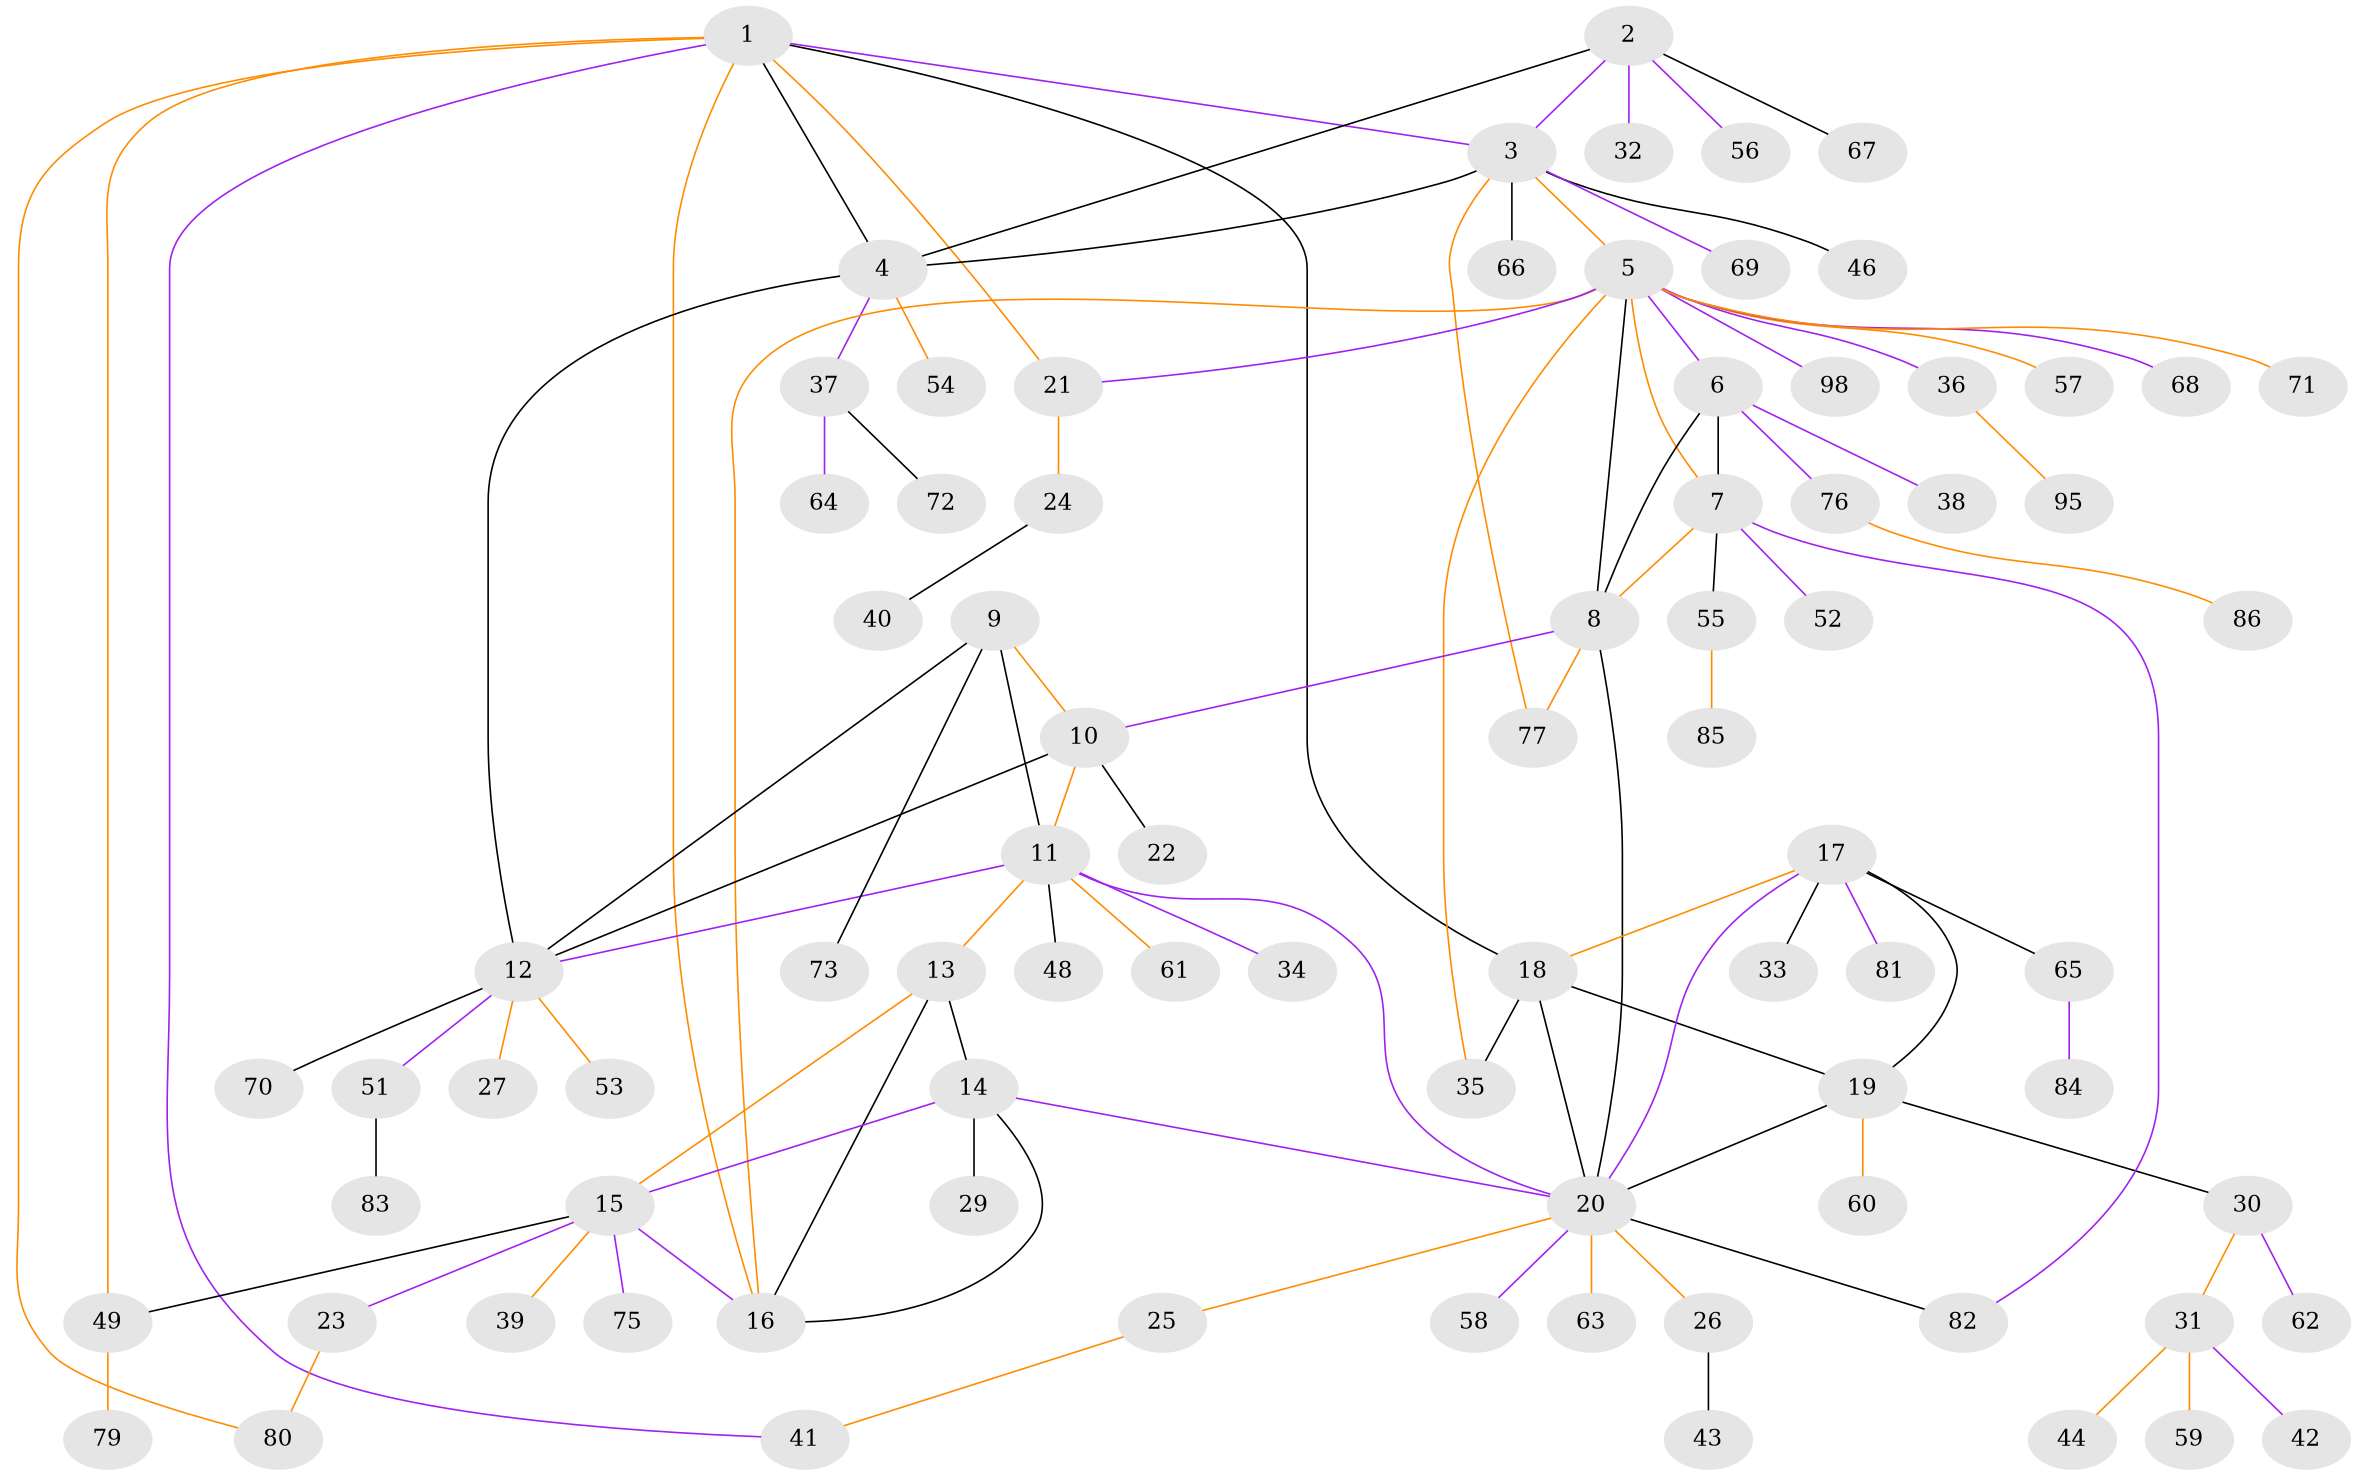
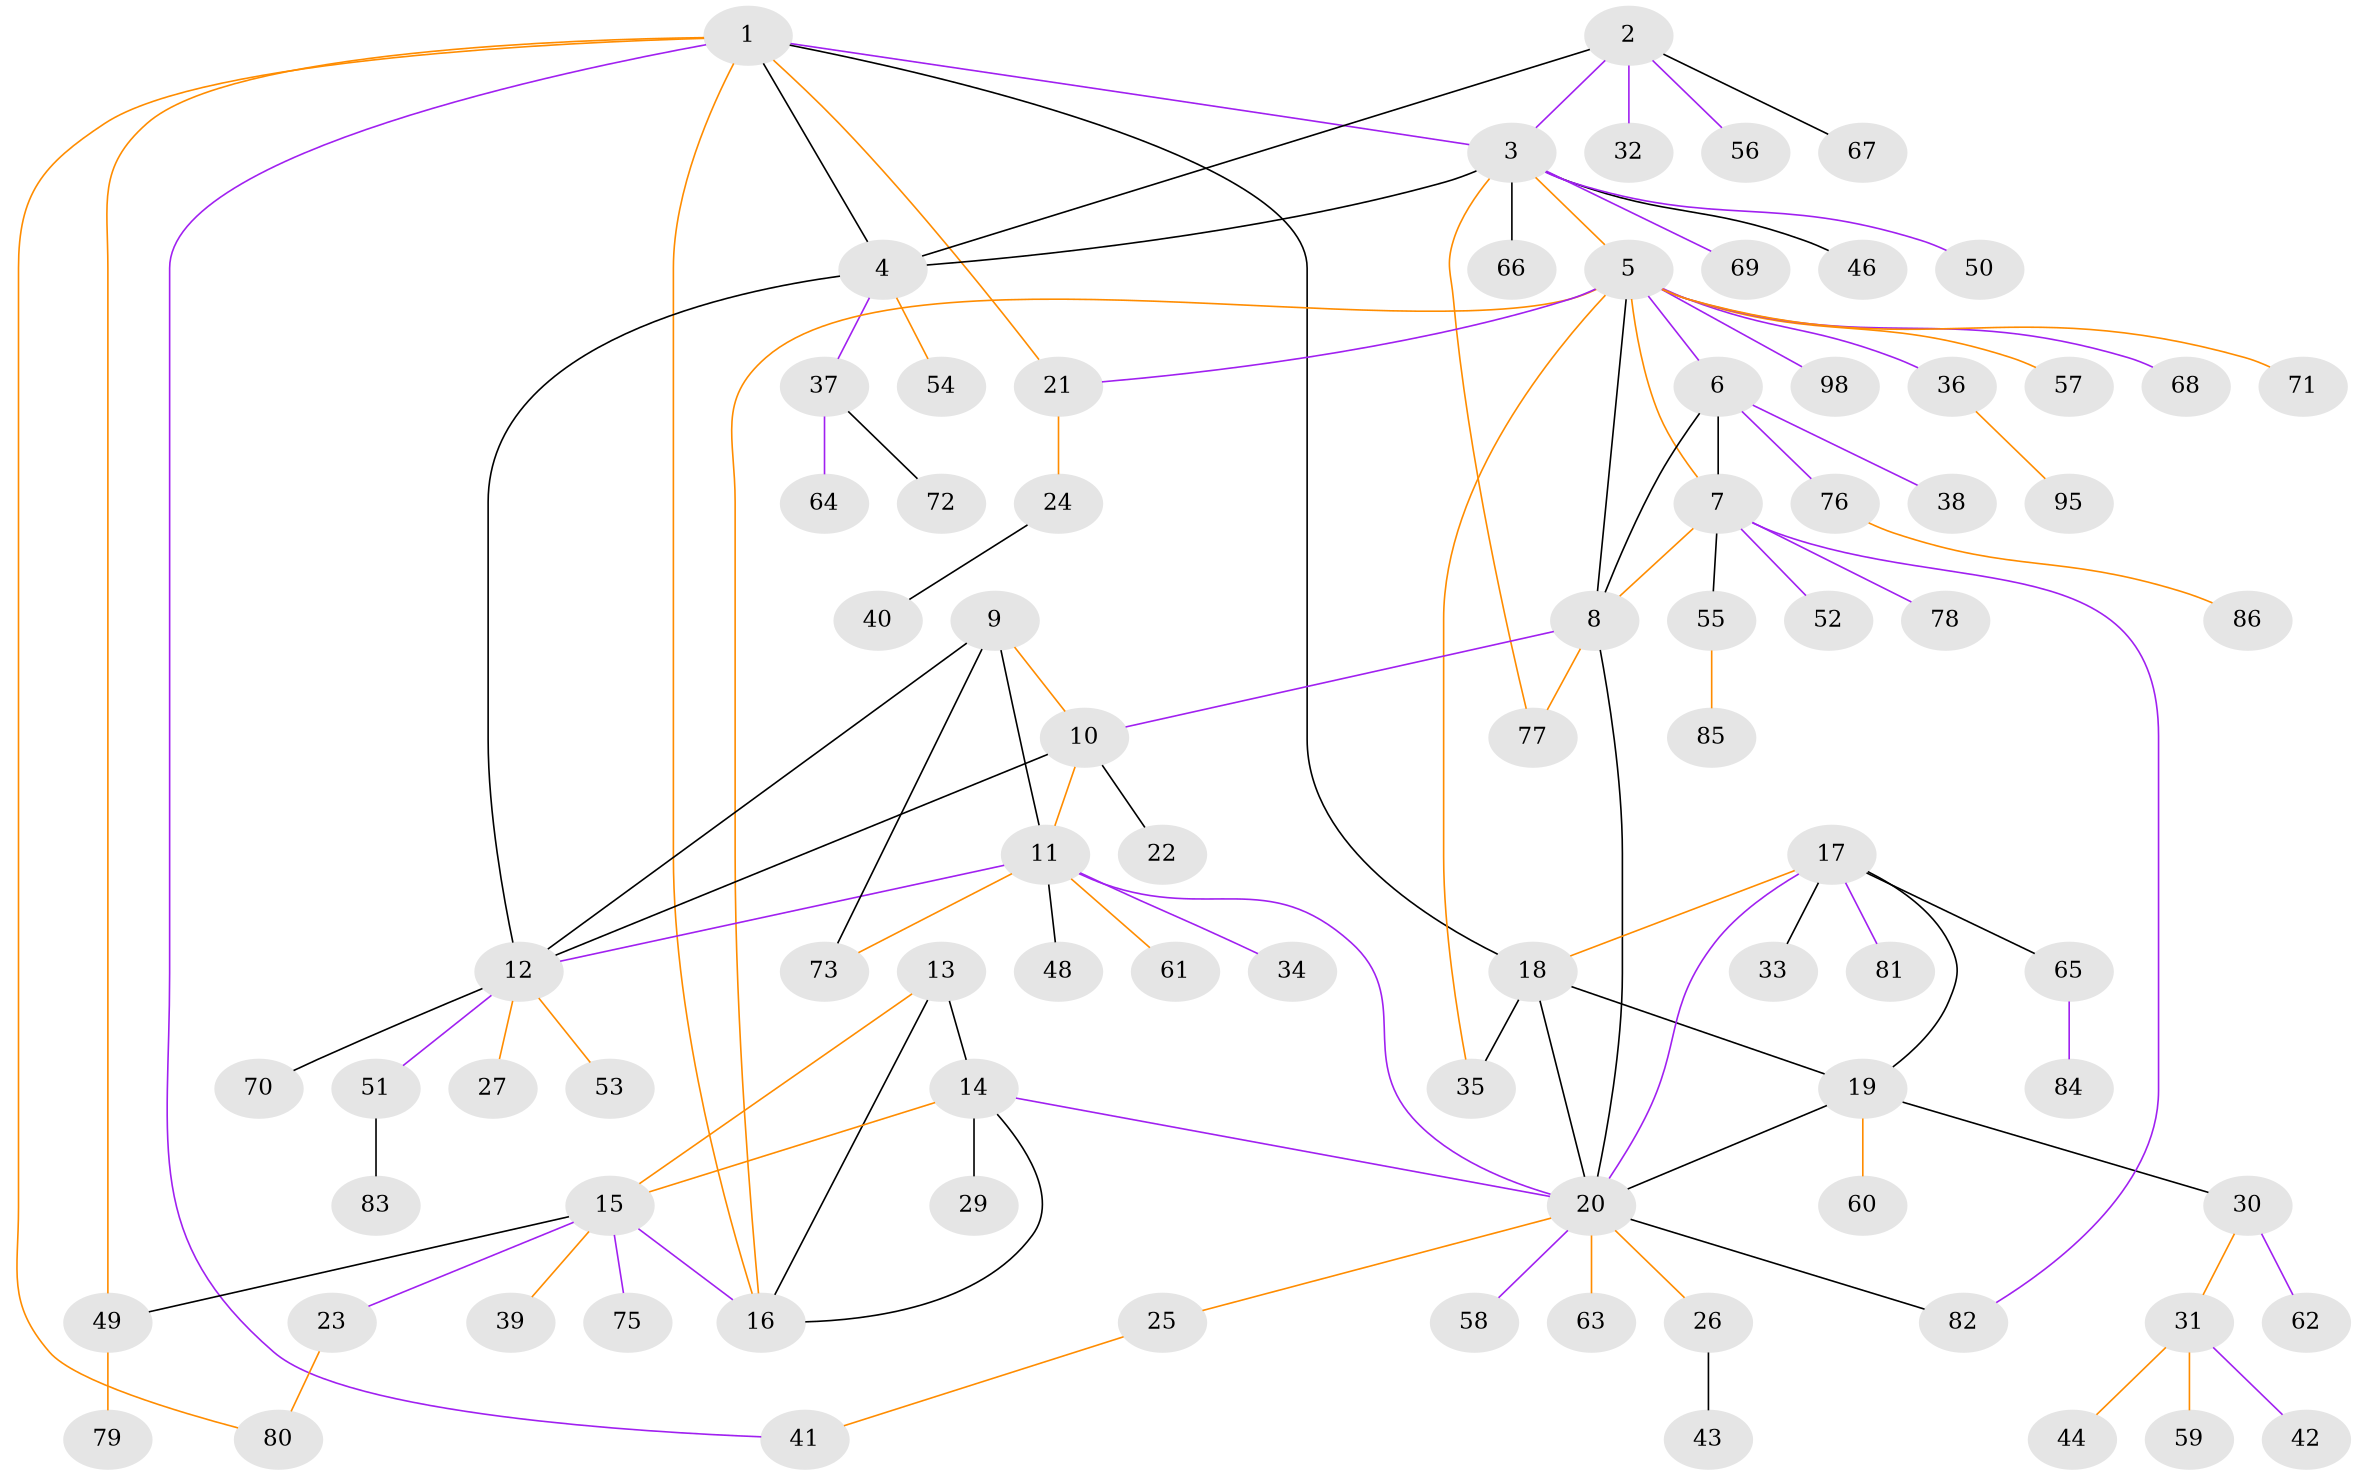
node "50": added
node "78": added
edge "11" -- "13": now "11" -- "73"
edge "14" -- "15": color purple -> darkorange
